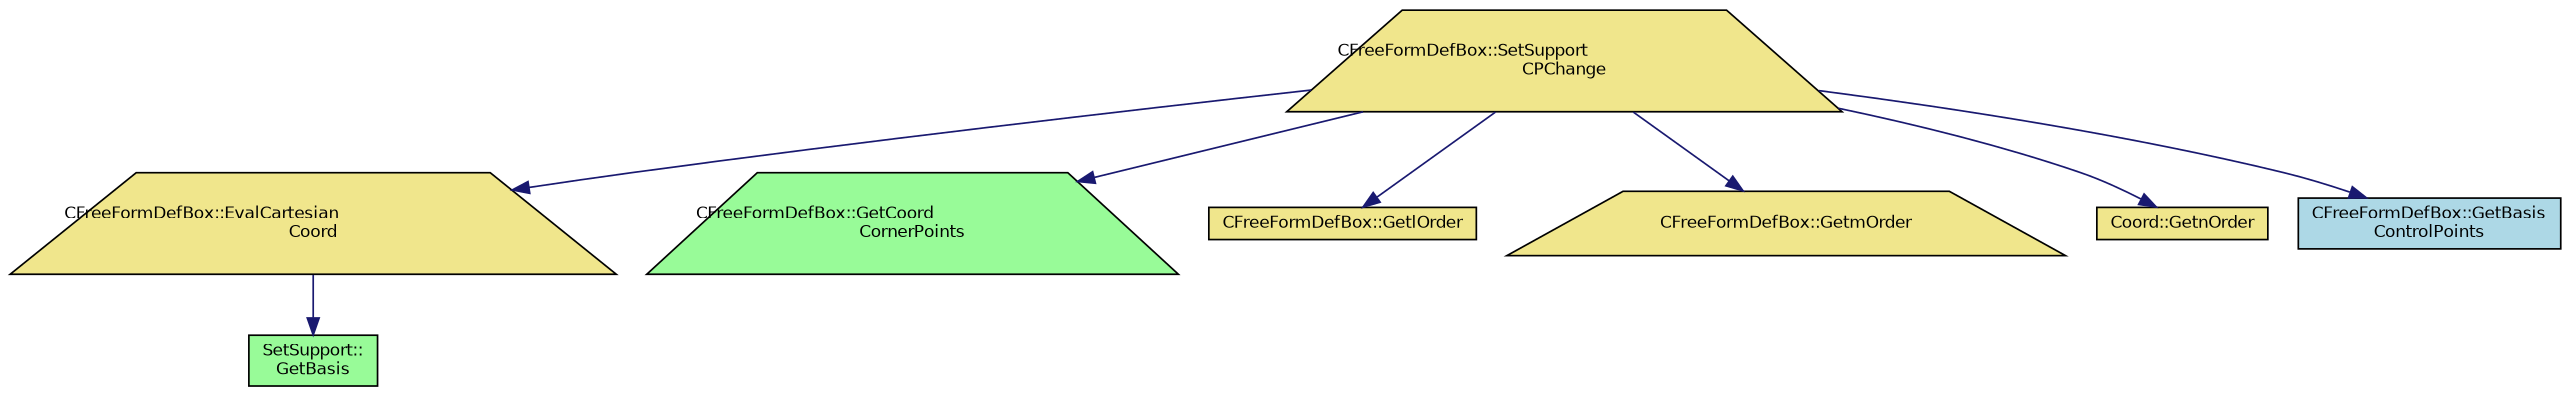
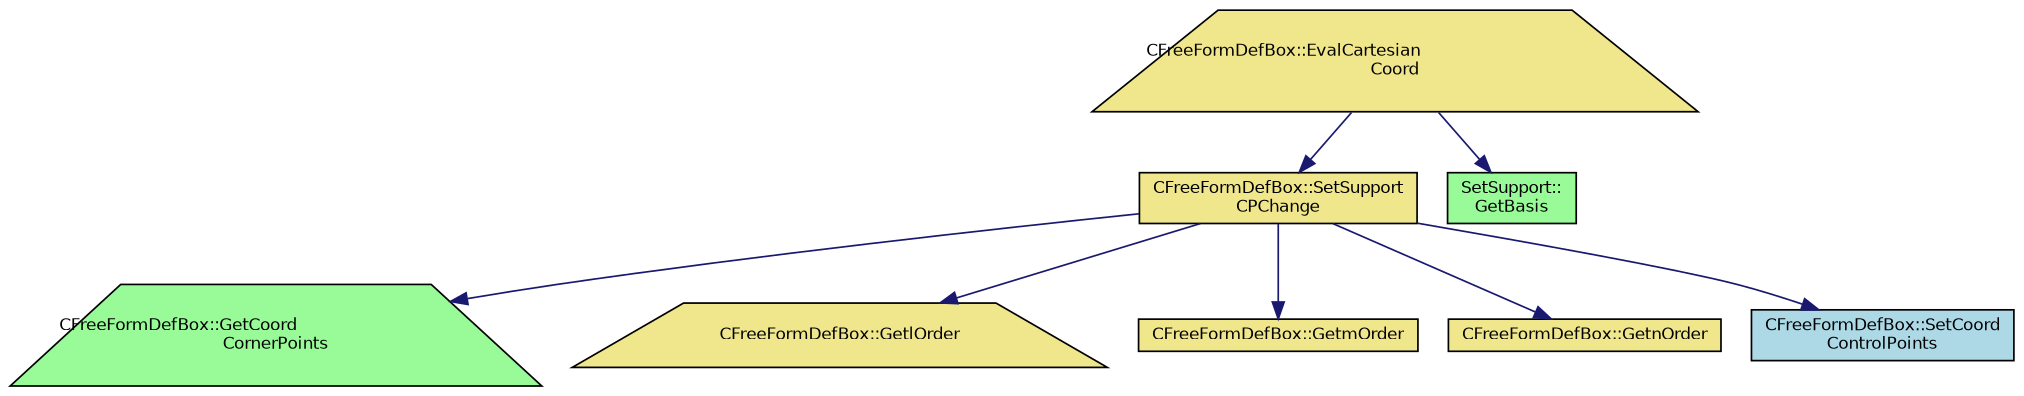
node "CFreeFormDefBox::SetSupport CPChange": shape trapezium -> box
edge "CFreeFormDefBox::SetSupport CPChange" -> "CFreeFormDefBox::EvalCartesian Coord": reversed
node "CFreeFormDefBox::GetlOrder": shape box -> trapezium
node "CFreeFormDefBox::GetmOrder": shape trapezium -> box
node "Coord::GetnOrder": label "Coord::GetnOrder" -> "CFreeFormDefBox::GetnOrder"
node "CFreeFormDefBox::GetBasis ControlPoints": label "CFreeFormDefBox::GetBasis ControlPoints" -> "CFreeFormDefBox::SetCoord ControlPoints"
